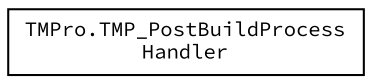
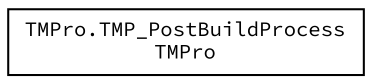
node "TMPro.TMP_PostBuildProcess Handler": label "TMPro.TMP_PostBuildProcess Handler" -> "TMPro.TMP_PostBuildProcess TMPro"
